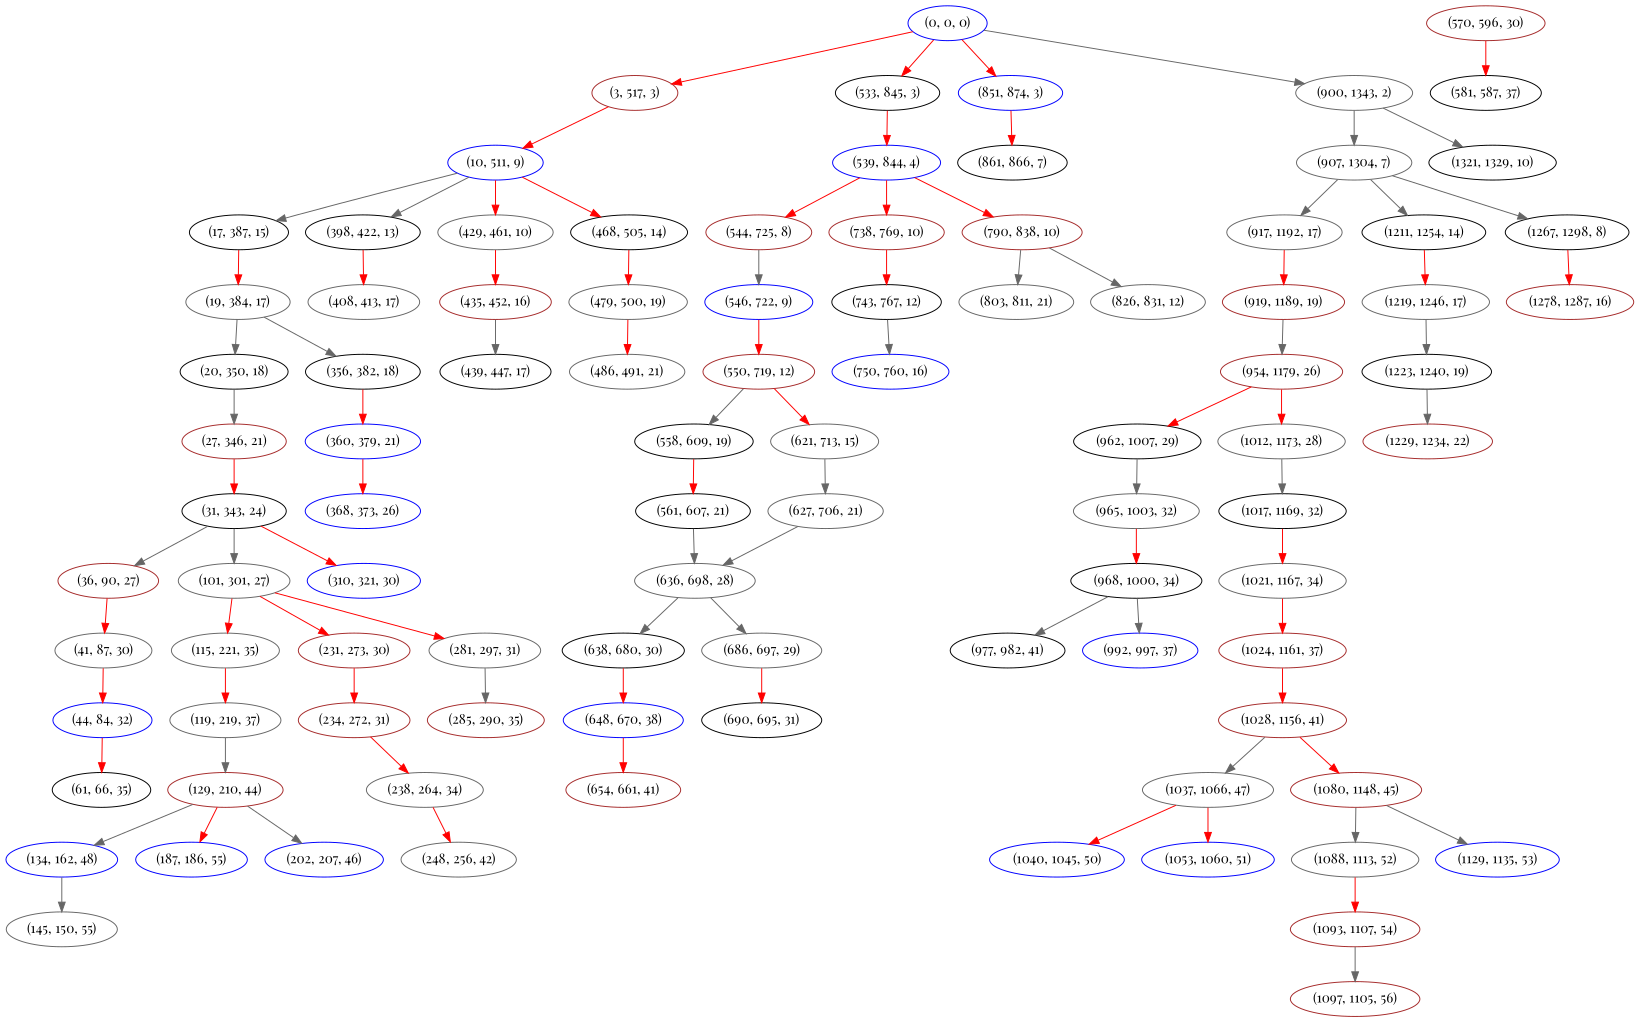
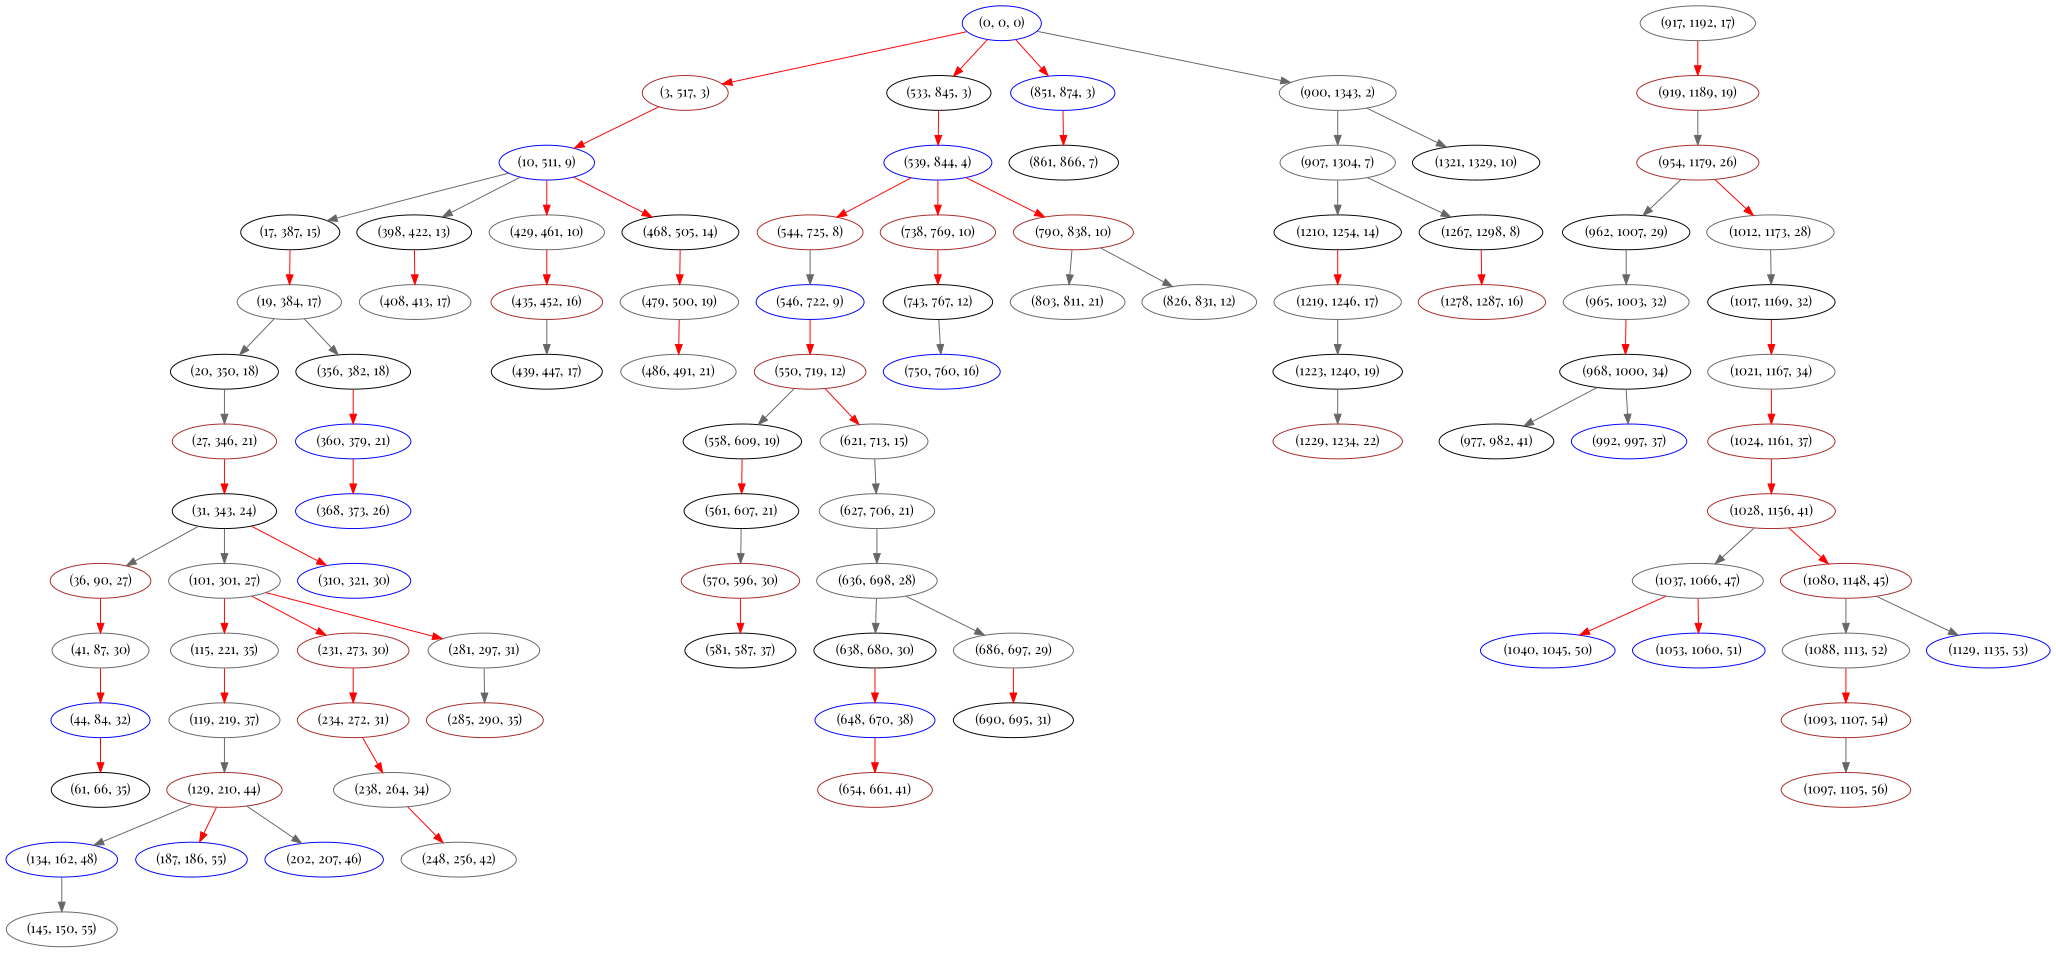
edge "(907, 1304, 7)" -> "(917, 1192, 17)": removed
node "(1211, 1254, 14)": label "(1211, 1254, 14)" -> "(1210, 1254, 14)"
edge "(954, 1179, 26)" -> "(962, 1007, 29)": color red -> gray40
edge "(561, 607, 21)" -> "(636, 698, 28)": now "(561, 607, 21)" -> "(570, 596, 30)"
